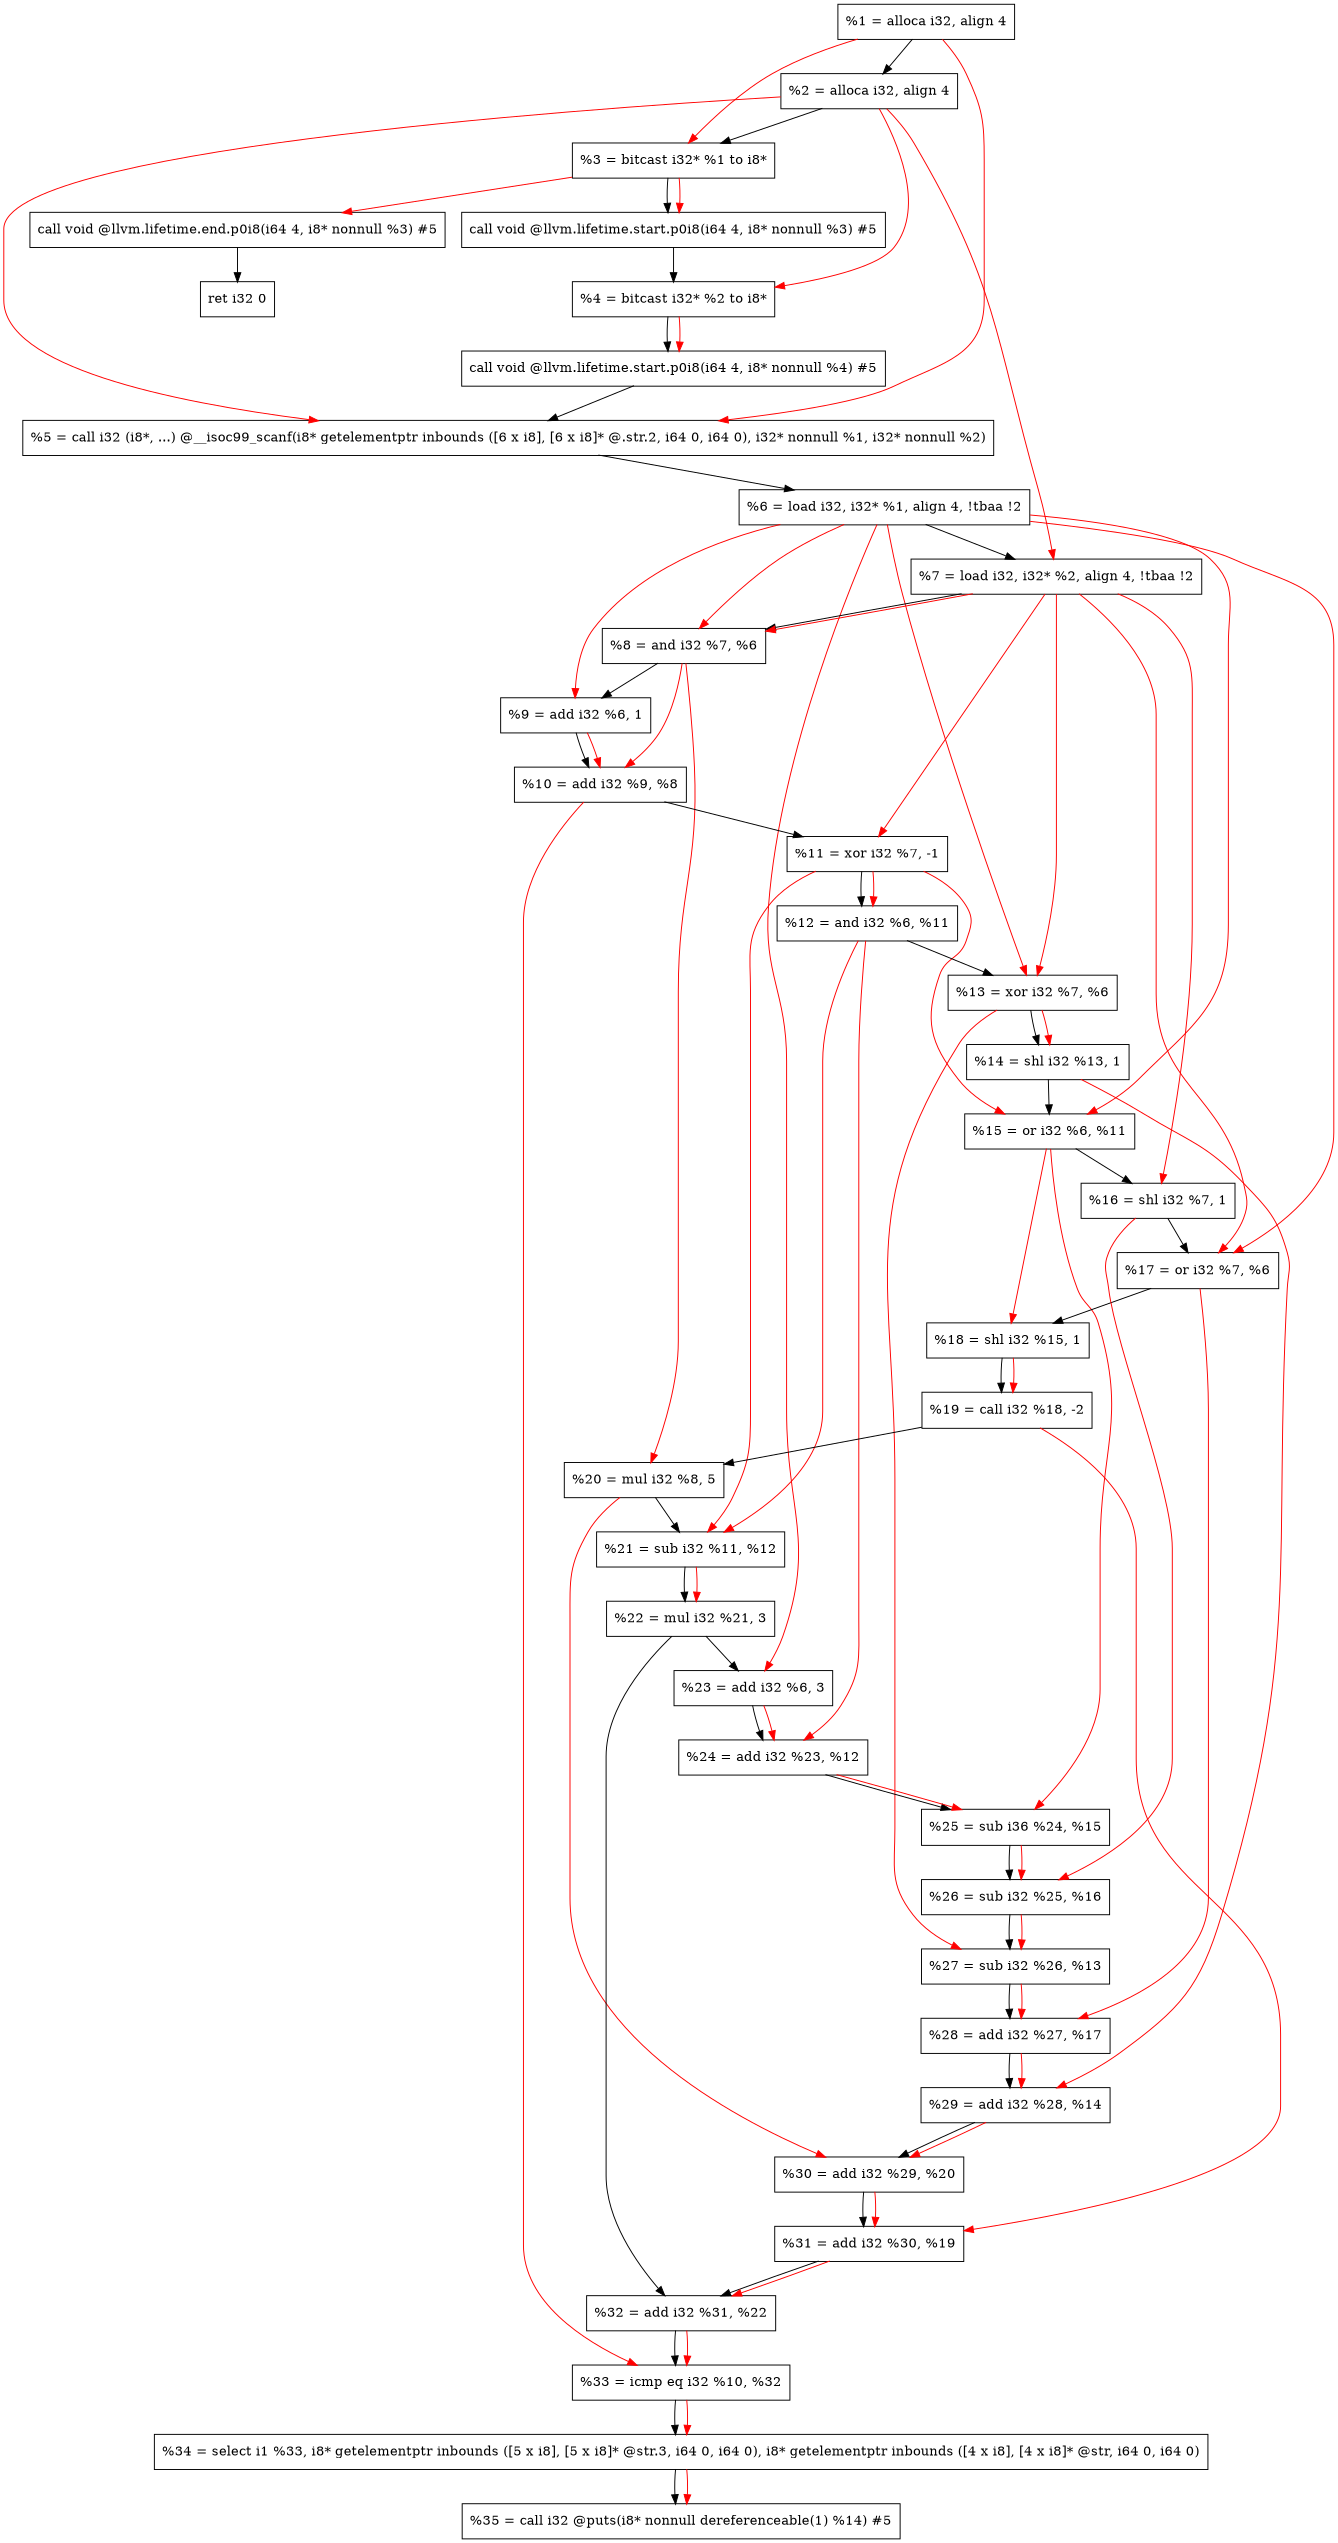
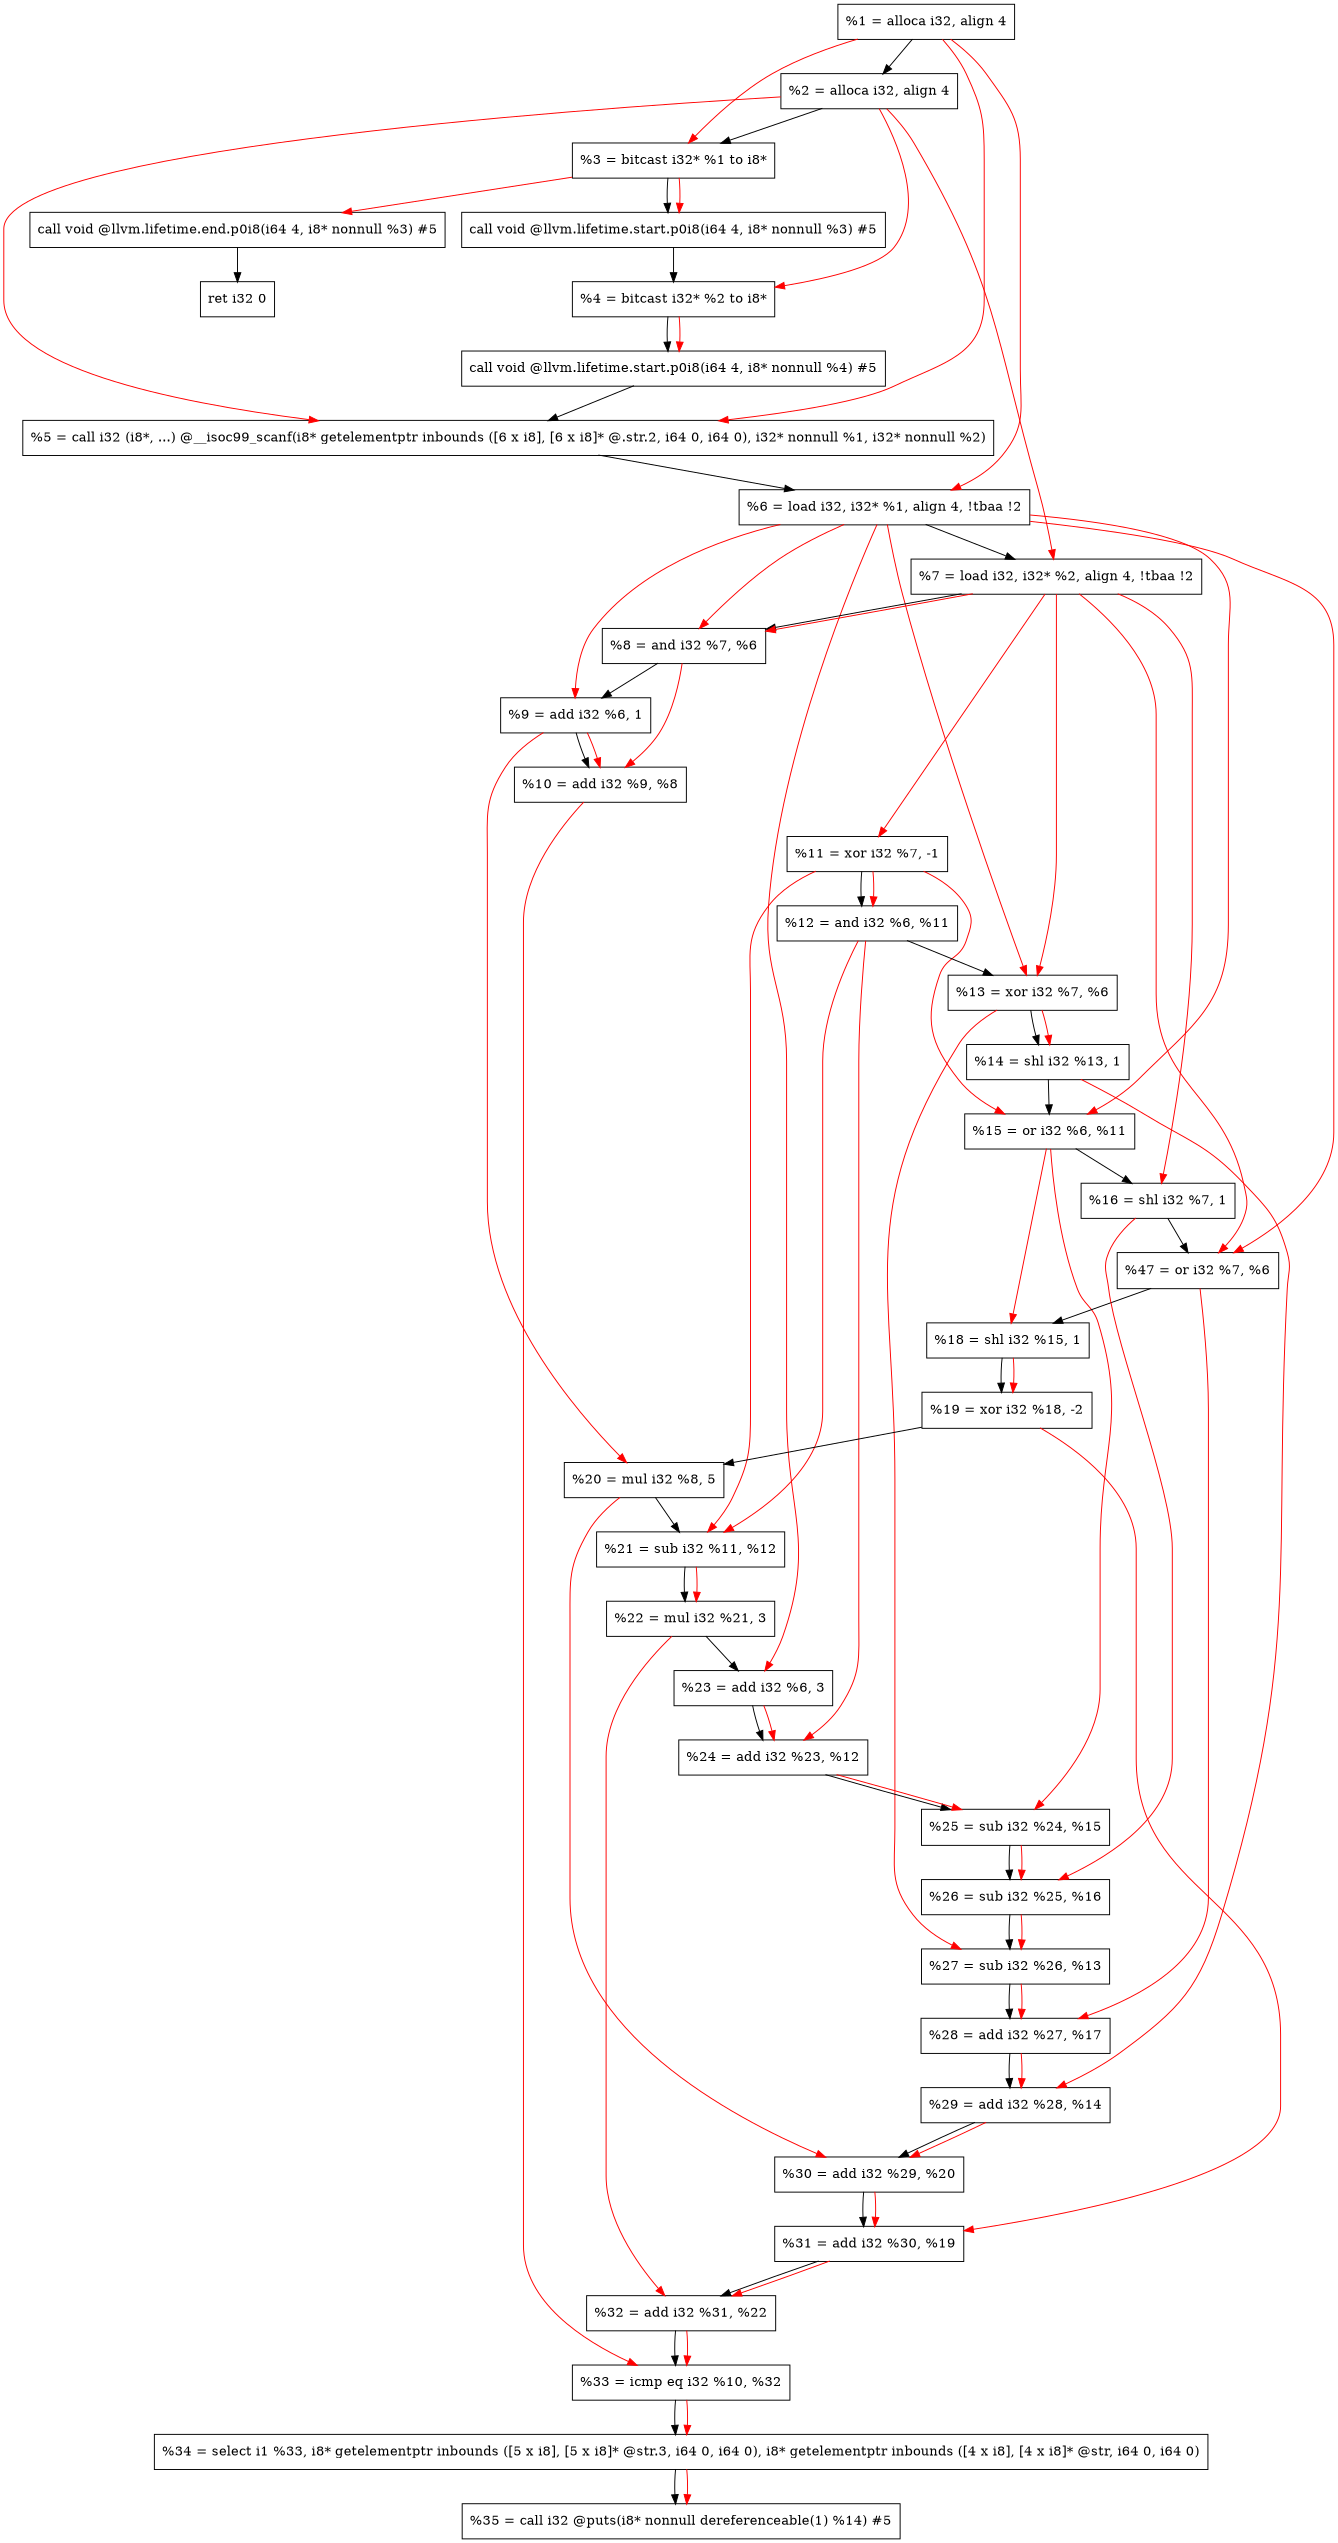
edge "%1 = alloca i32, align 4" -> "%6 = load i32, i32* %1, align 4, !tbaa !2": added
edge "%10 = add i32 %9, %8" -> "%11 = xor i32 %7, -1": removed
edge "%8 = and i32 %7, %6" -> "%20 = mul i32 %8, 5": now "%9 = add i32 %6, 1" -> "%20 = mul i32 %8, 5"
node "%17 = or i32 %7, %6": label "%17 = or i32 %7, %6" -> "%47 = or i32 %7, %6"
node "%19 = call i32 %18, -2": label "%19 = call i32 %18, -2" -> "%19 = xor i32 %18, -2"
node "%25 = sub i36 %24, %15": label "%25 = sub i36 %24, %15" -> "%25 = sub i32 %24, %15"
edge "%22 = mul i32 %21, 3" -> "%32 = add i32 %31, %22": color black -> red
